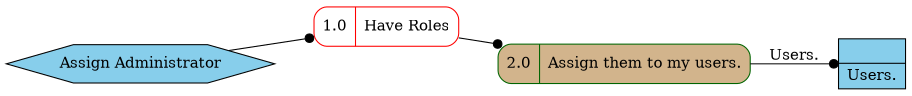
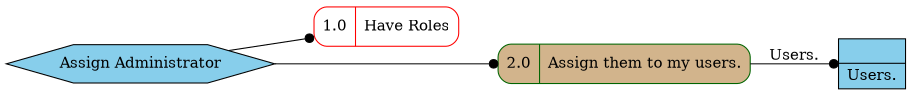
edge "1.0" -> "2.0": now "Assign Administrator" -> "2.0"
